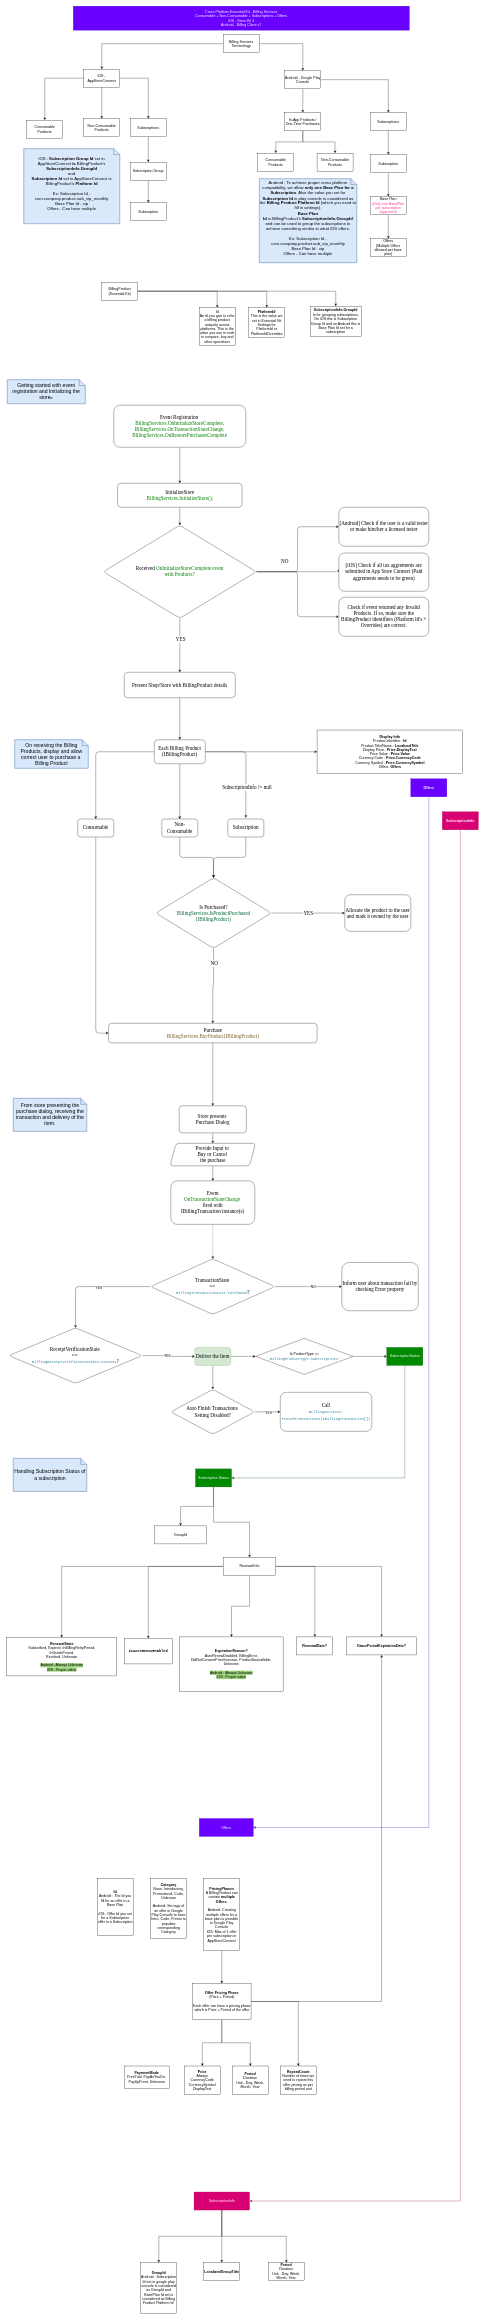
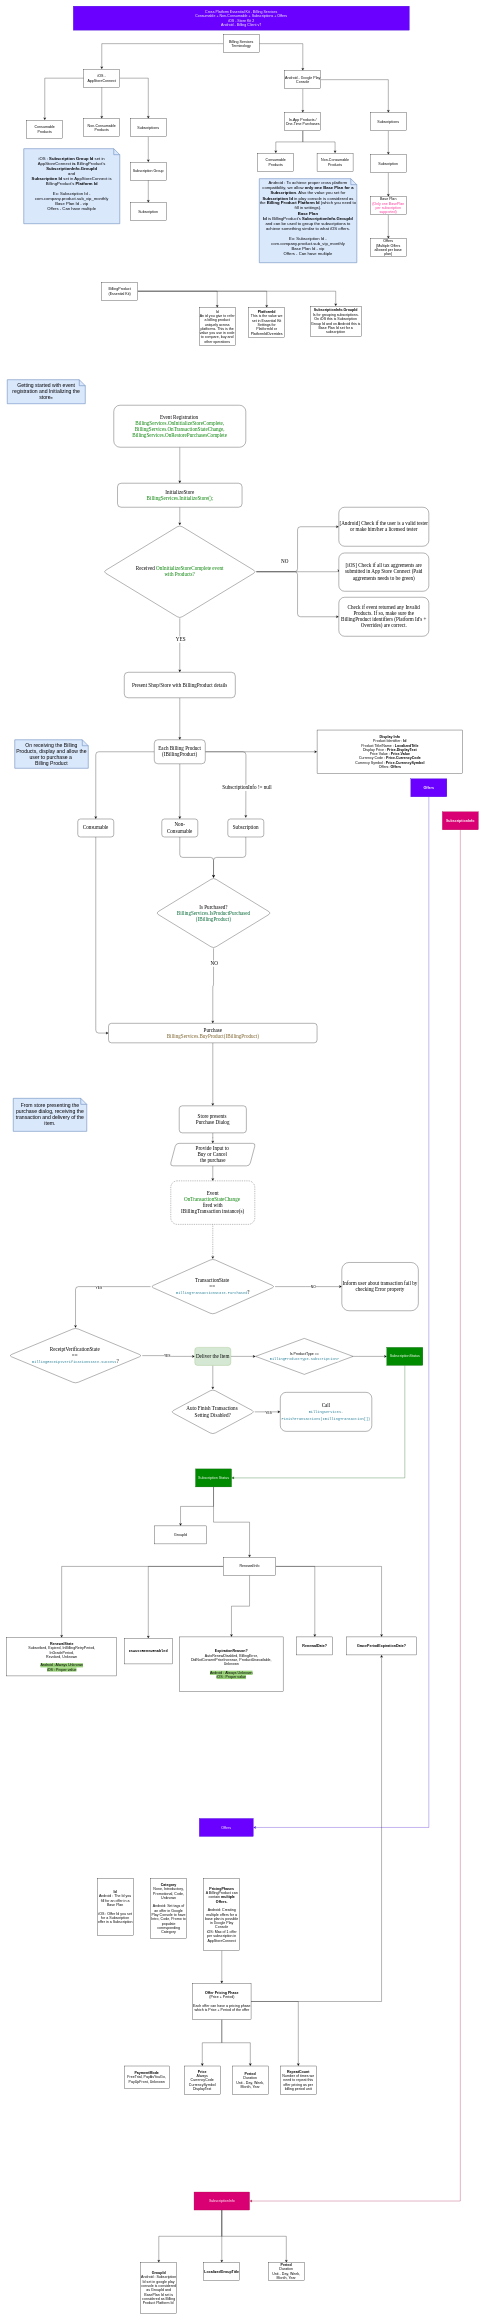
node "On receiving the Billing Products, display and allow correct user to purchase a Billing Product": label "On receiving the Billing Products, display and allow correct user to purchase a Billing Product" -> "On receiving the Billing Products, display and allow the user to purchase a Billing Product"
edge "Is Purchased? BillingServices.IsProductPurchased (IBillingProduct)" -> "Allocate the product to the user and mark it owned by the user": removed, label "YES"
node "Allocate the product to the user and mark it owned by the user": removed
node "Event OnTransactionStateChange fired with IBillingTransaction instance(s)": style solid -> dashed
node "Handling Subscription Status of a subscription": removed
